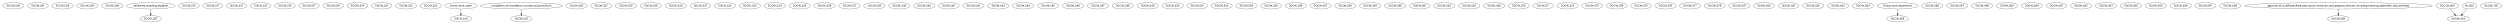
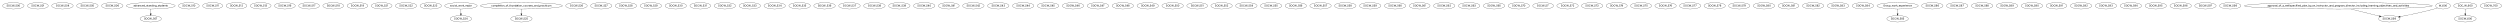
edge "W_600" -> "SOCW_600": now "W_600" -> "SOCW_599"
